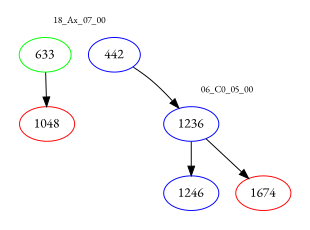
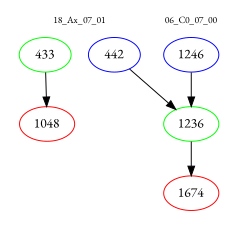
cluster "18_Ax_07_00": label "18_Ax_07_00" -> "18_Ax_07_01"
node "633": label "633" -> "433"
cluster "06_C0_05_00": label "06_C0_05_00" -> "06_C0_07_00"
node "1236": color blue -> green
edge "1236" -> "1246": reversed
